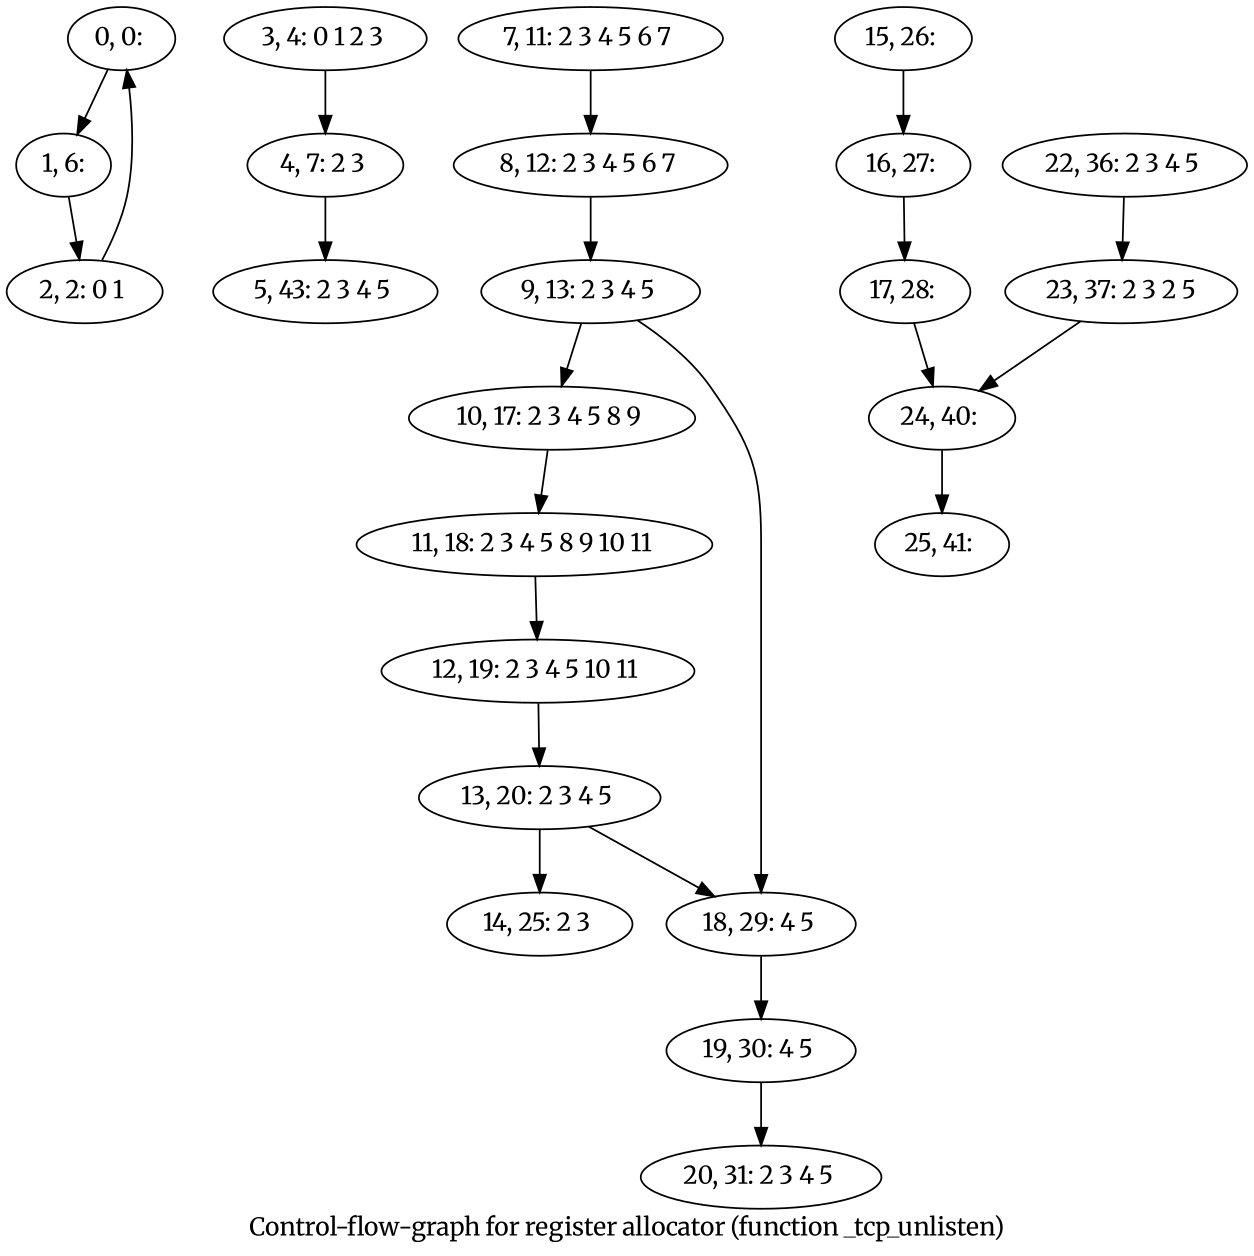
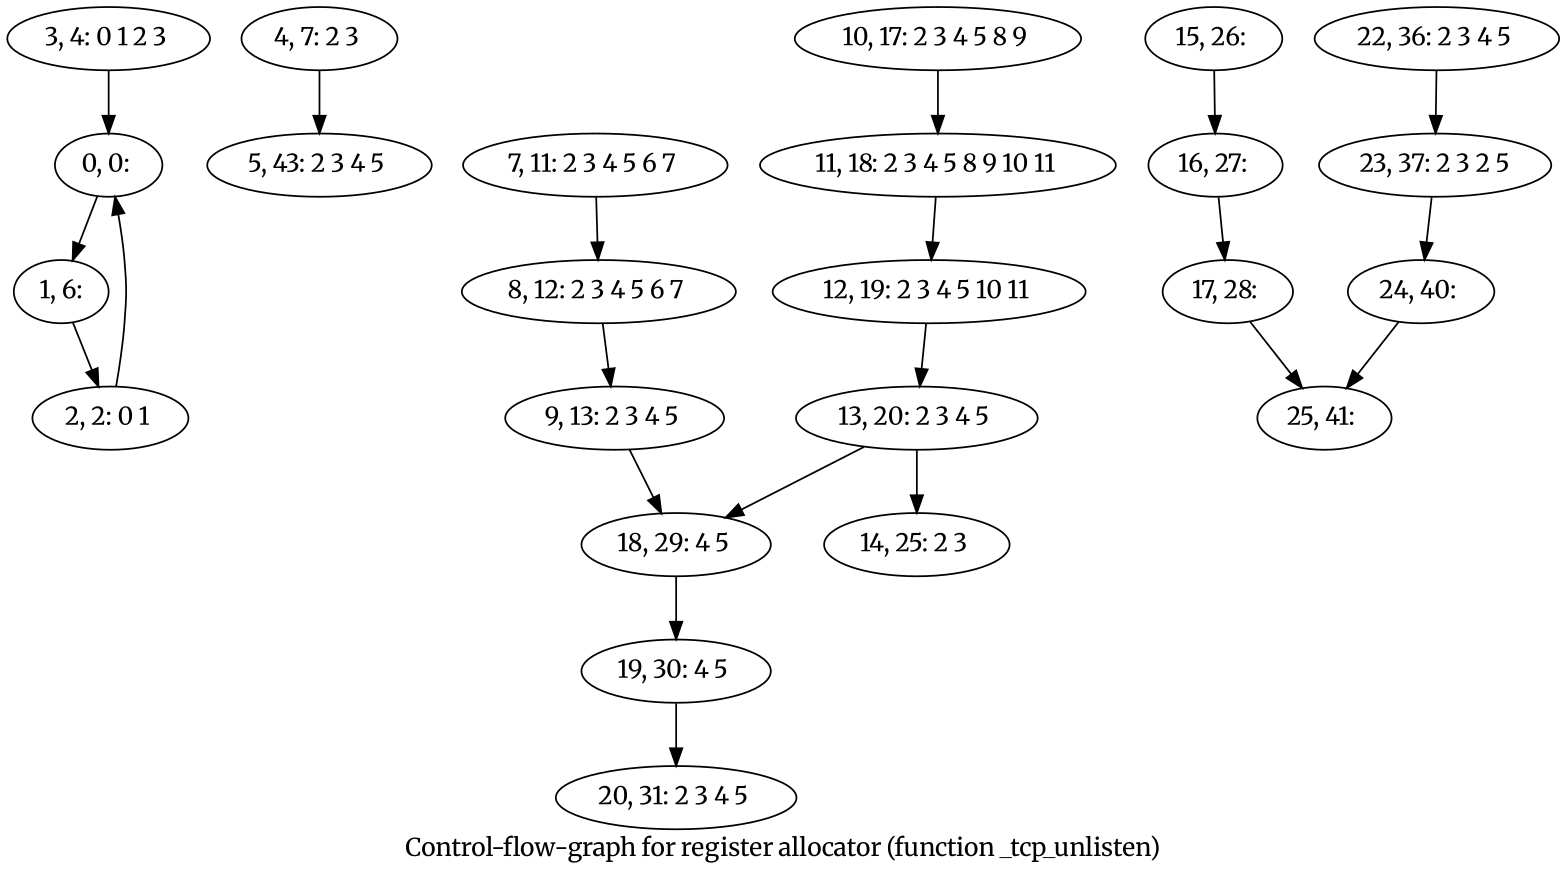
edge "3, 4: 0 1 2 3" -> "4, 7: 2 3": now "3, 4: 0 1 2 3" -> "0, 0:"
edge "9, 13: 2 3 4 5" -> "10, 17: 2 3 4 5 8 9": removed
edge "17, 28:" -> "24, 40:": now "17, 28:" -> "25, 41:"
